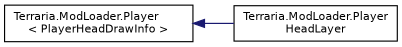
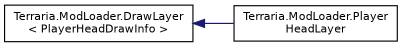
node "Terraria.ModLoader.Player < PlayerHeadDrawInfo >": label "Terraria.ModLoader.Player < PlayerHeadDrawInfo >" -> "Terraria.ModLoader.DrawLayer < PlayerHeadDrawInfo >"
